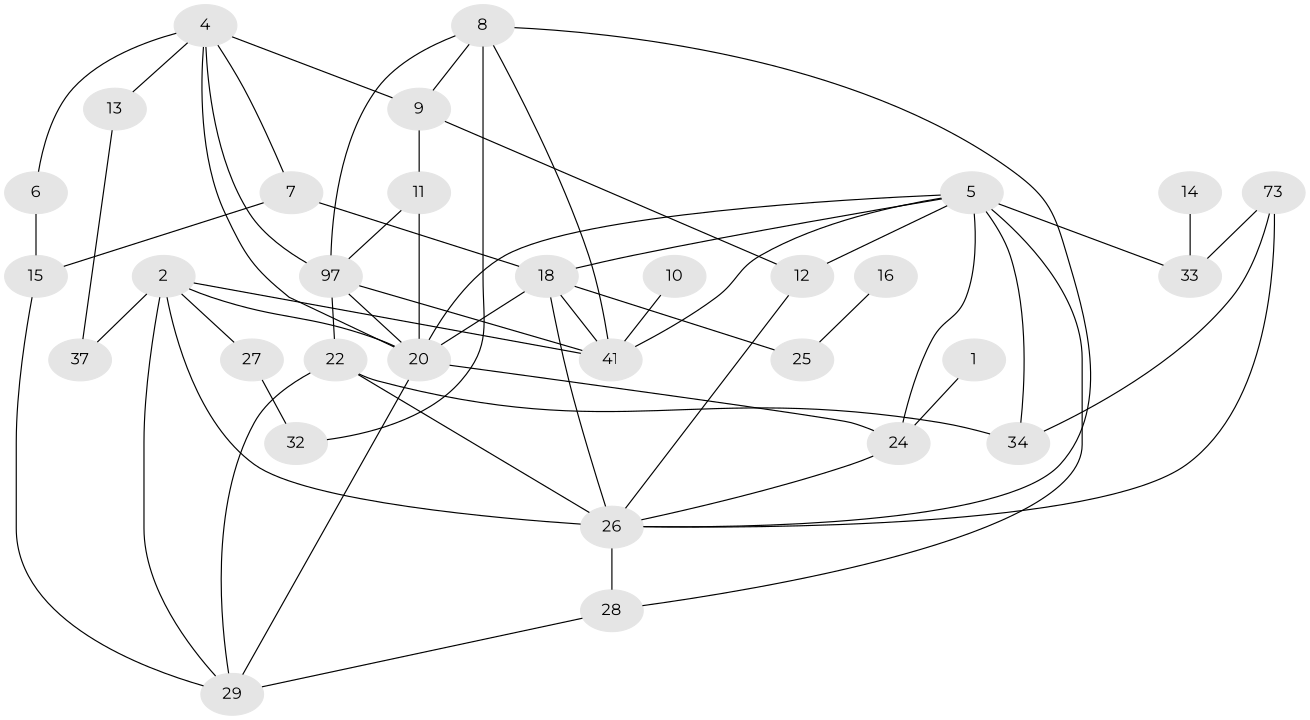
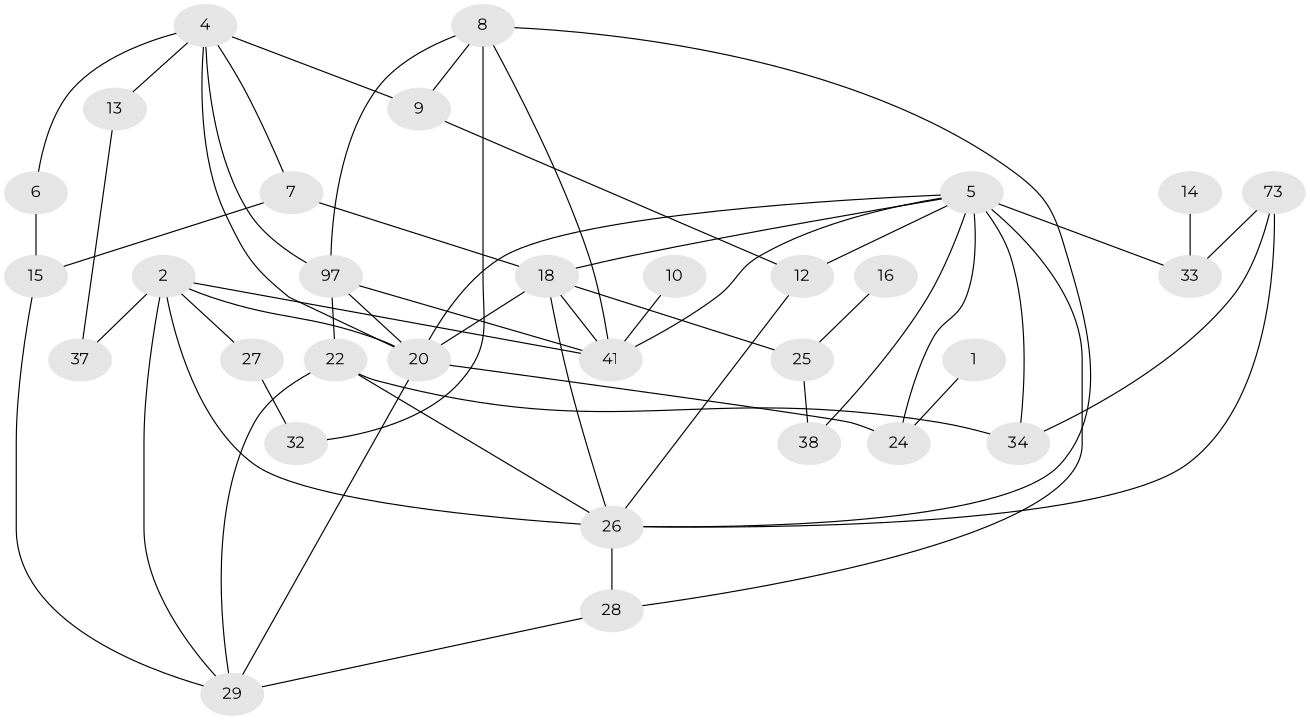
node "11": removed
node "38": added
edge "24" -- "26": removed
